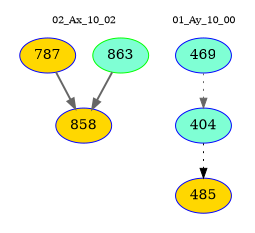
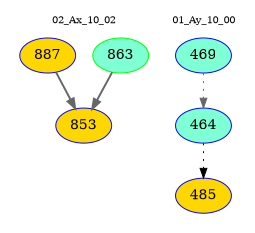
node "787": label "787" -> "887"
node "858": label "858" -> "853"
node "404": label "404" -> "464"
